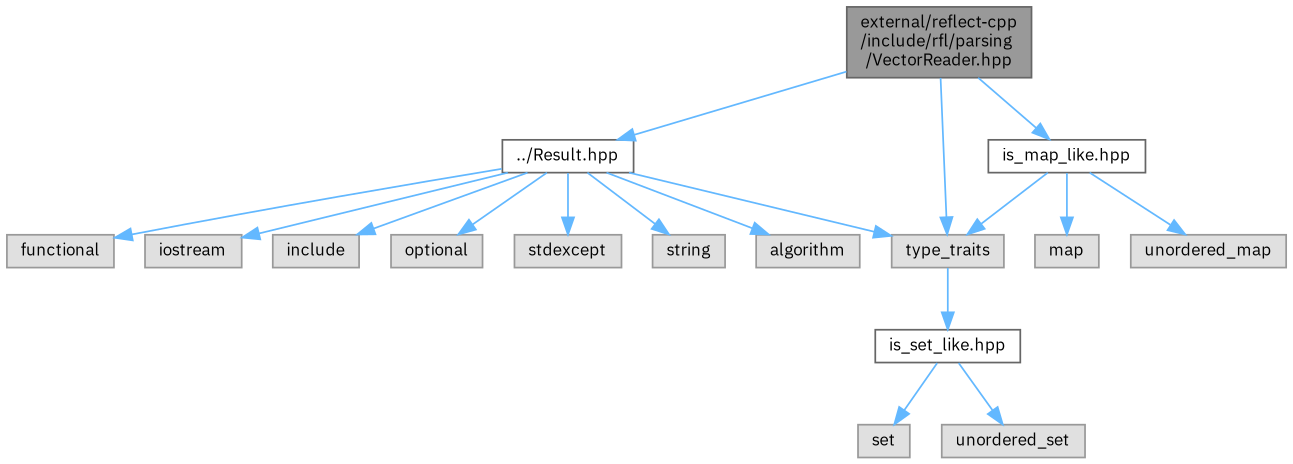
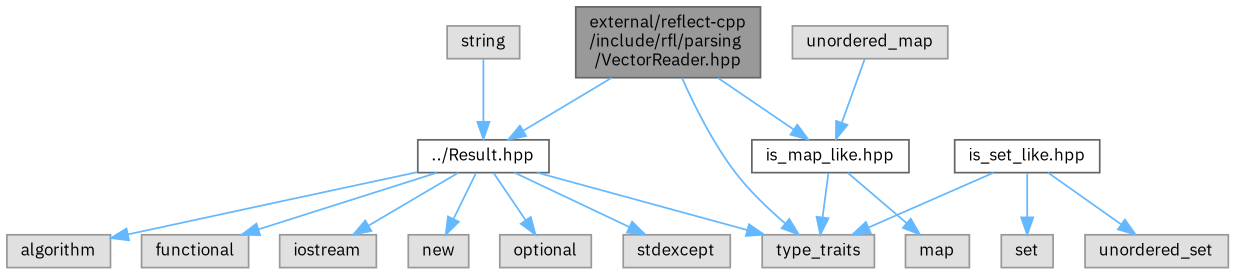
edge "../Result.hpp" -> "string": reversed
edge "is_map_like.hpp" -> "unordered_map": reversed
node "include": label "include" -> "new"
edge "type_traits" -> "is_set_like.hpp": reversed
